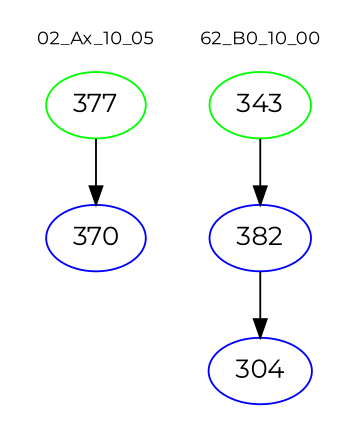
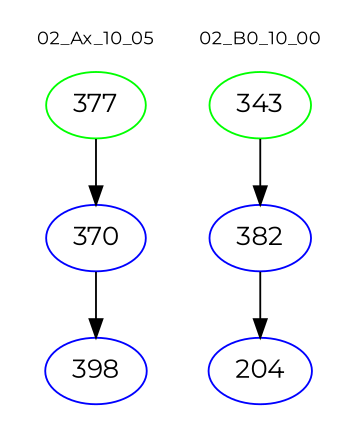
cluster "62_B0_10_00": label "62_B0_10_00" -> "02_B0_10_00"
node "398": added
node "304": label "304" -> "204"
